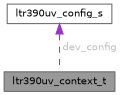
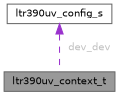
edge "ltr390uv_context_t" -> "ltr390uv_config_s": label " dev_config" -> " dev_dev"
